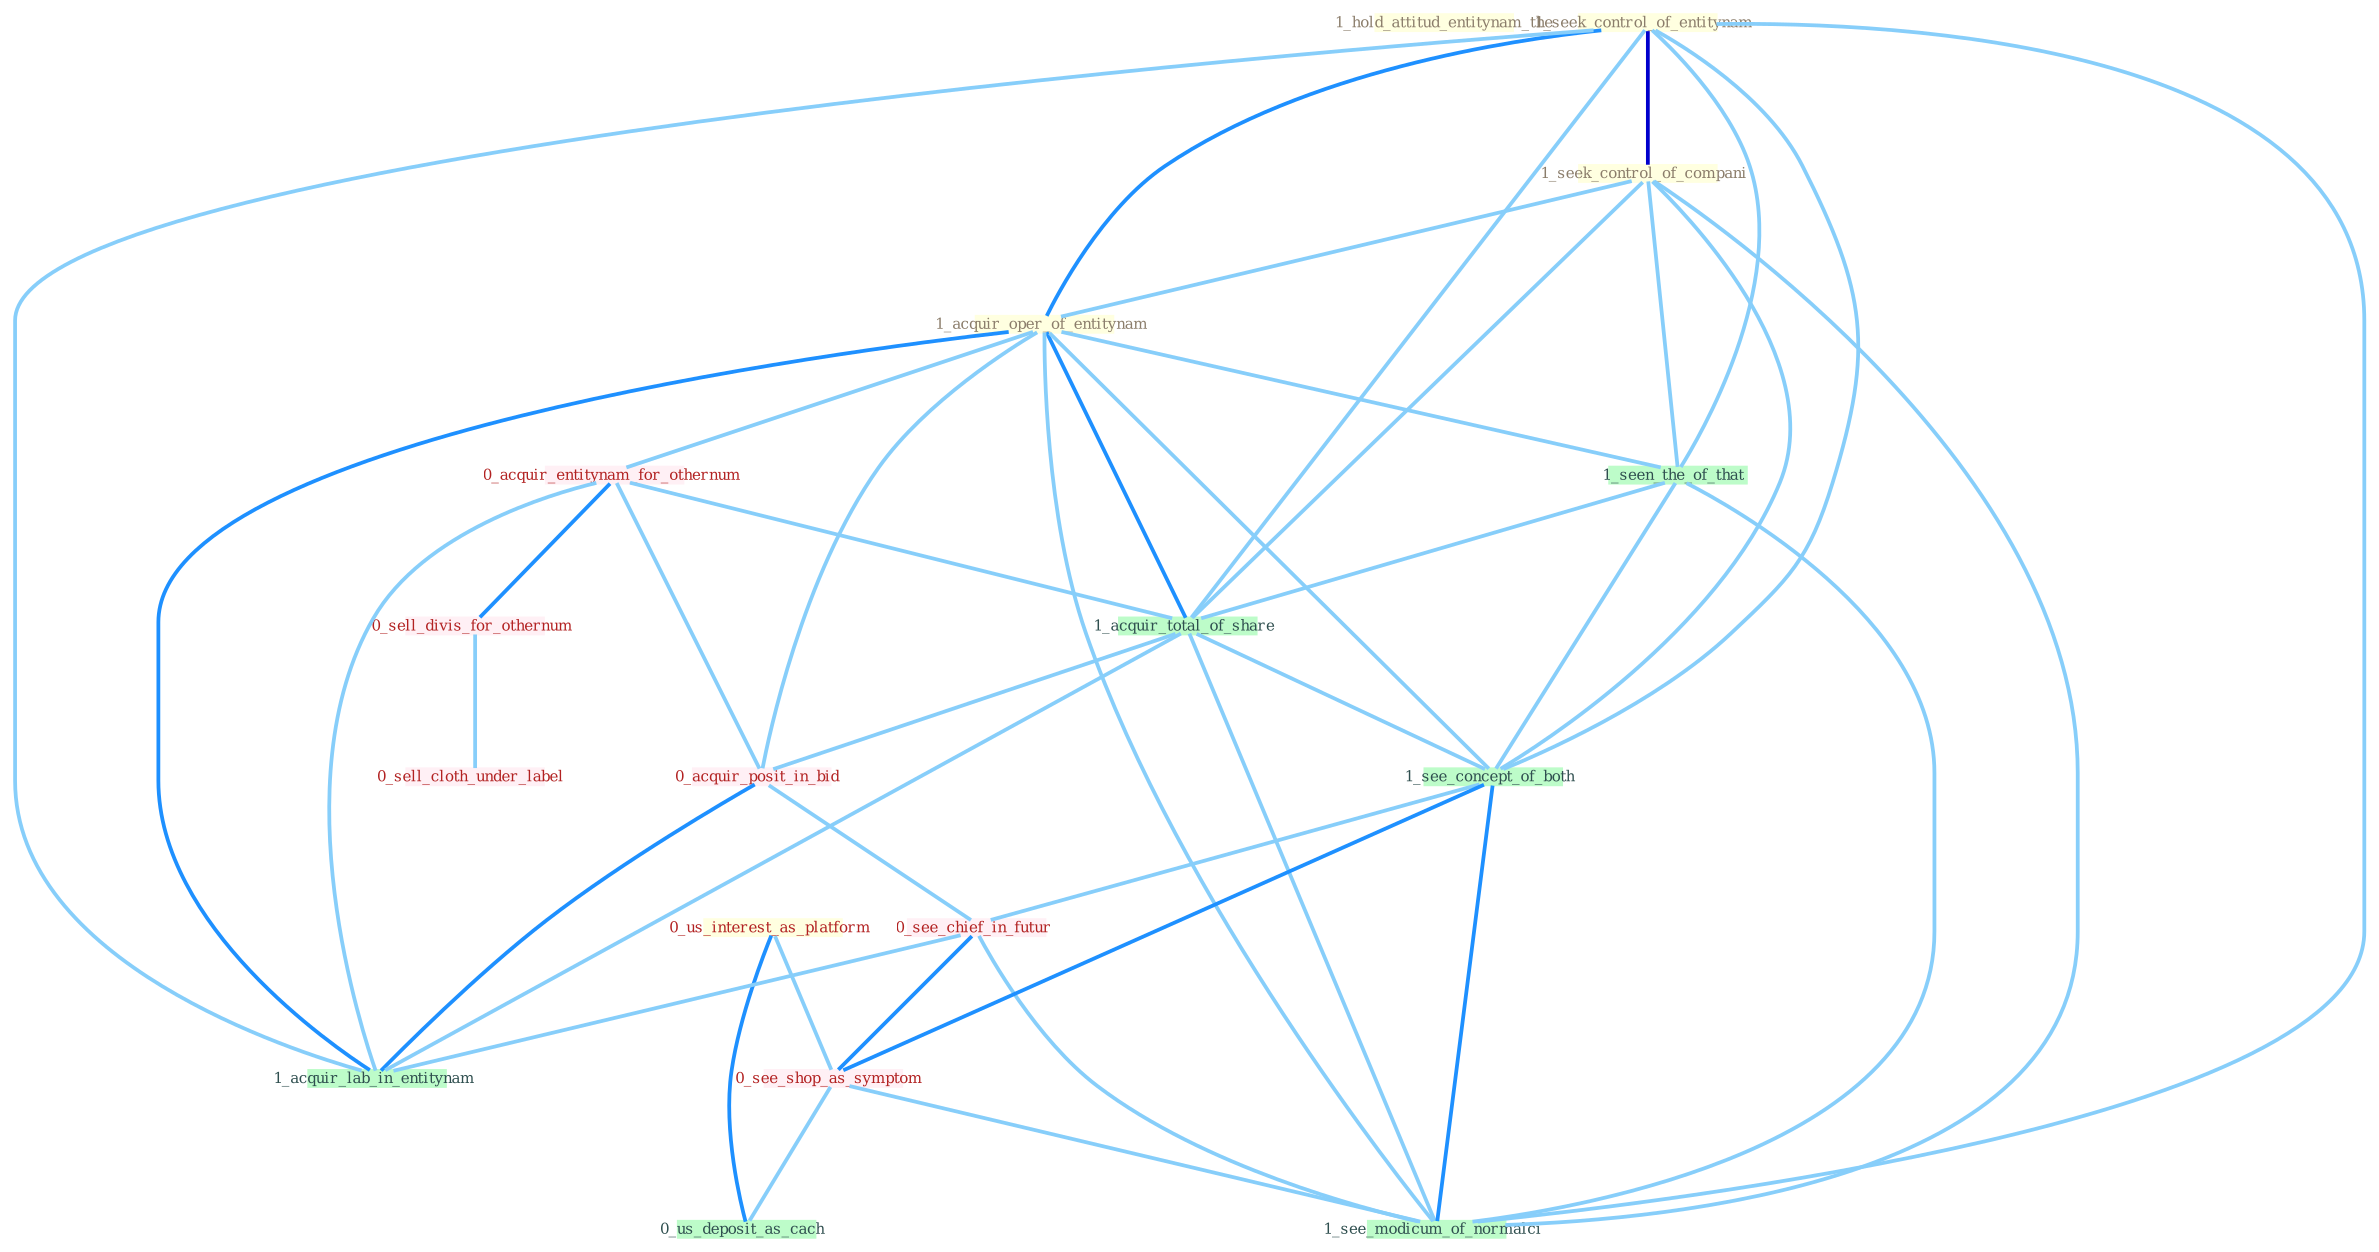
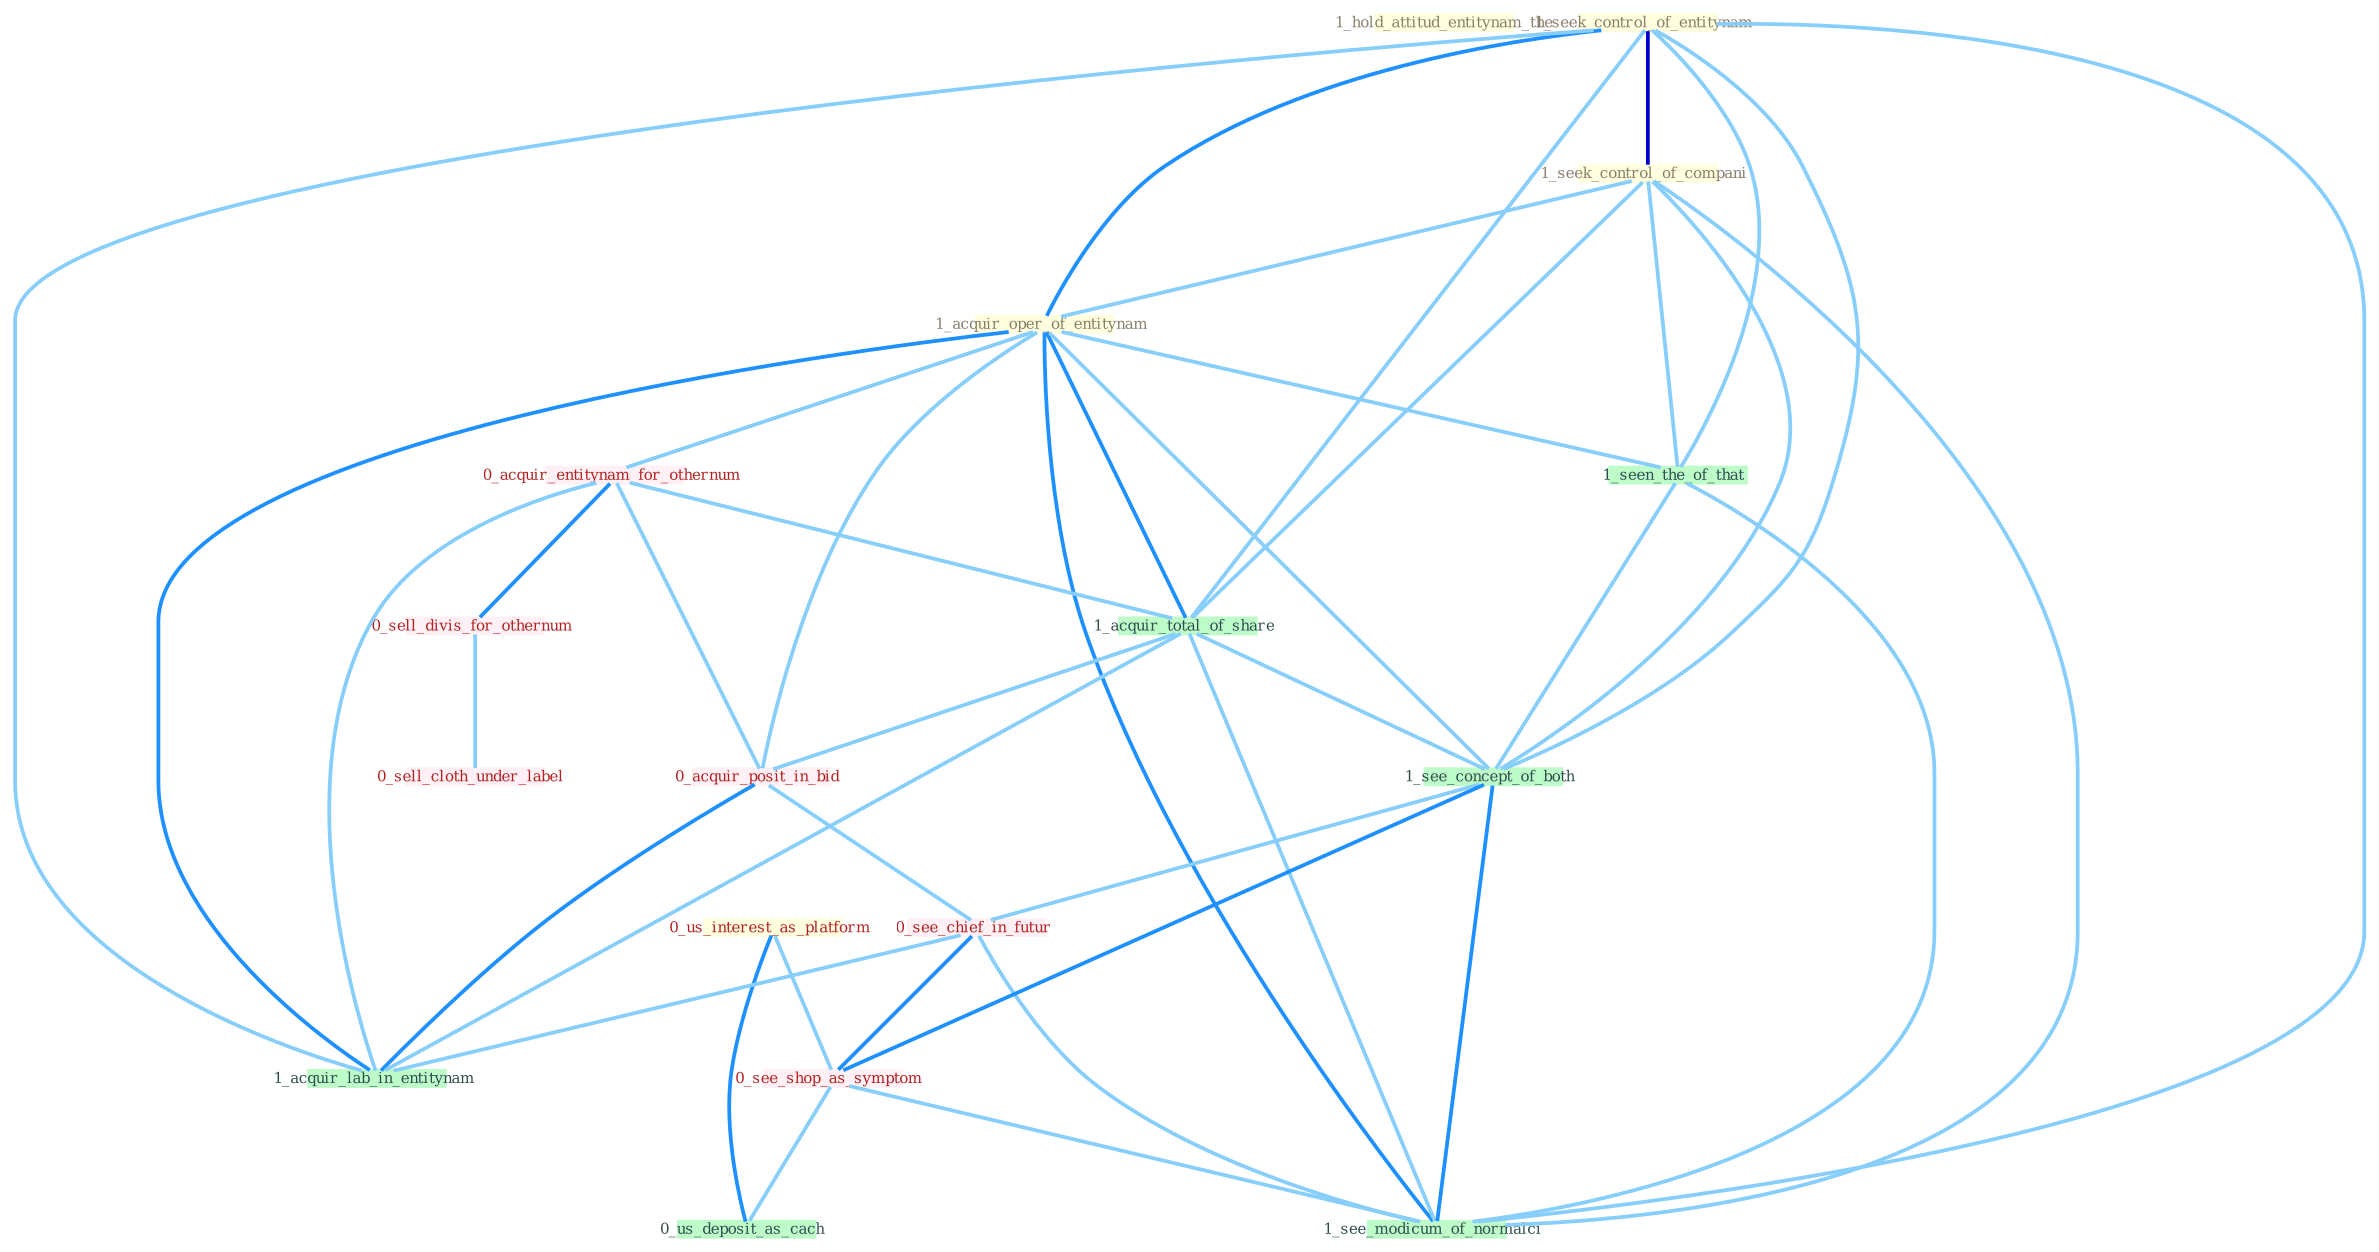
edge "1_seen_the_of_that" -- "1_acquir_total_of_share": removed
edge "1_acquir_oper_of_entitynam" -- "1_see_modicum_of_normalci": color #87cefa -> #1e90ff
